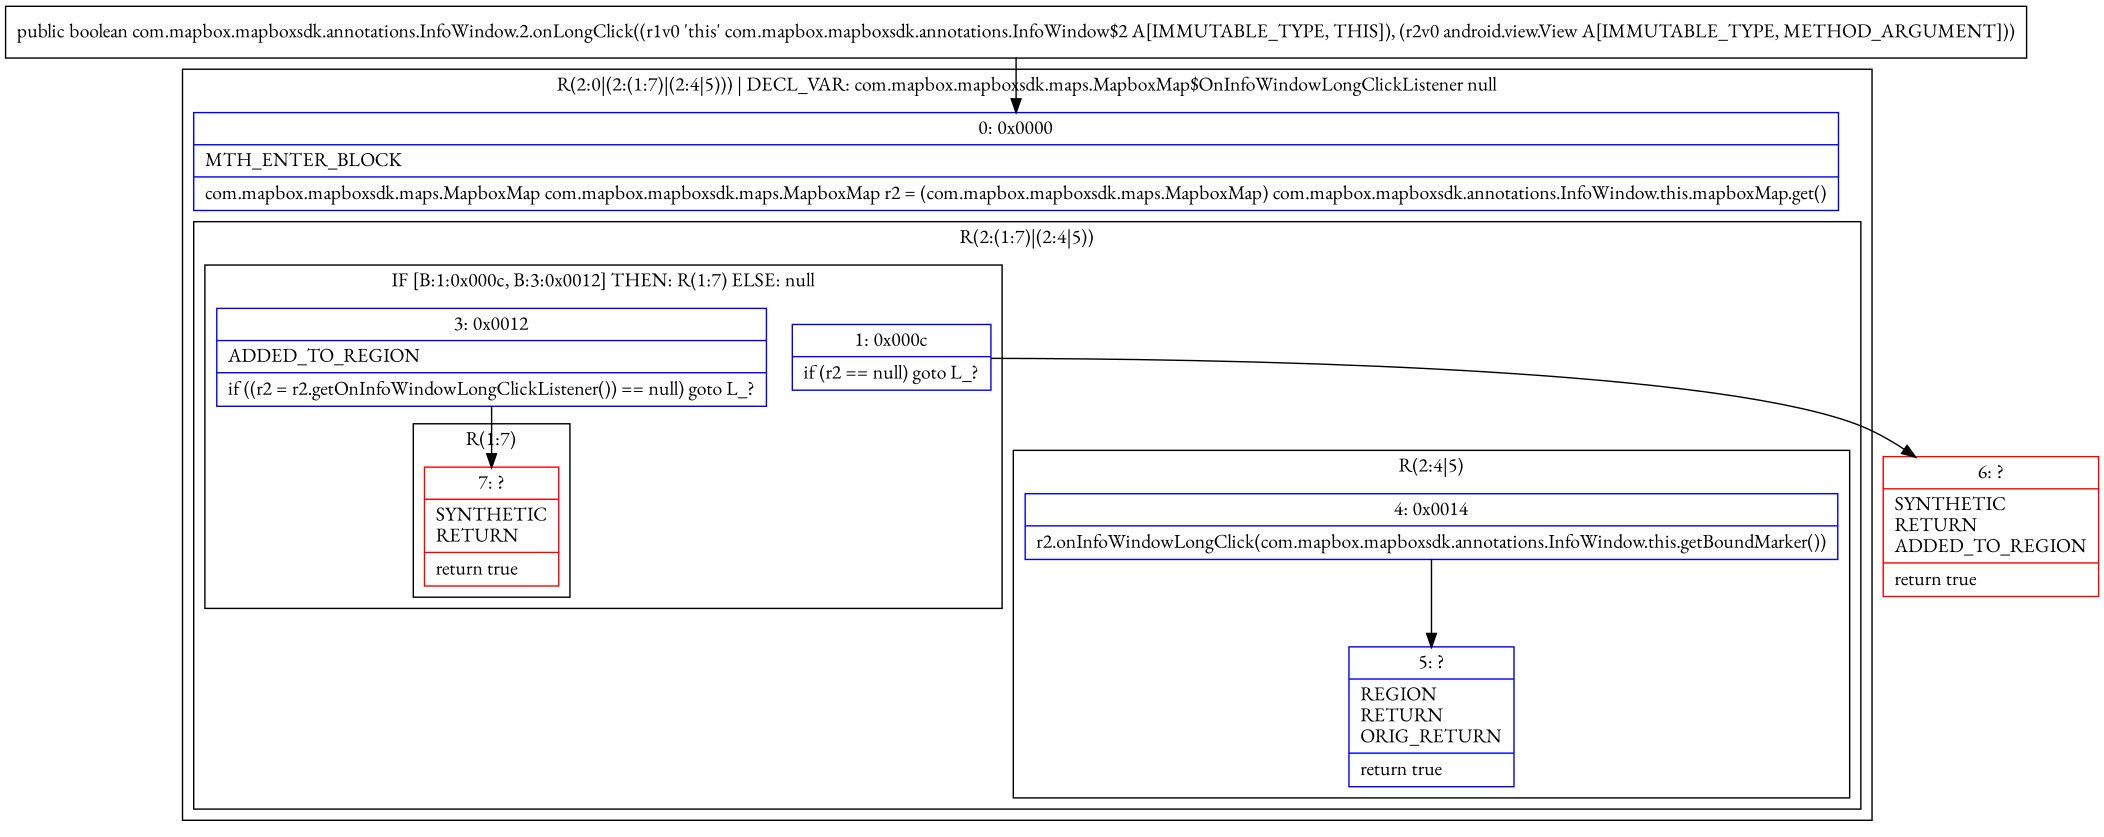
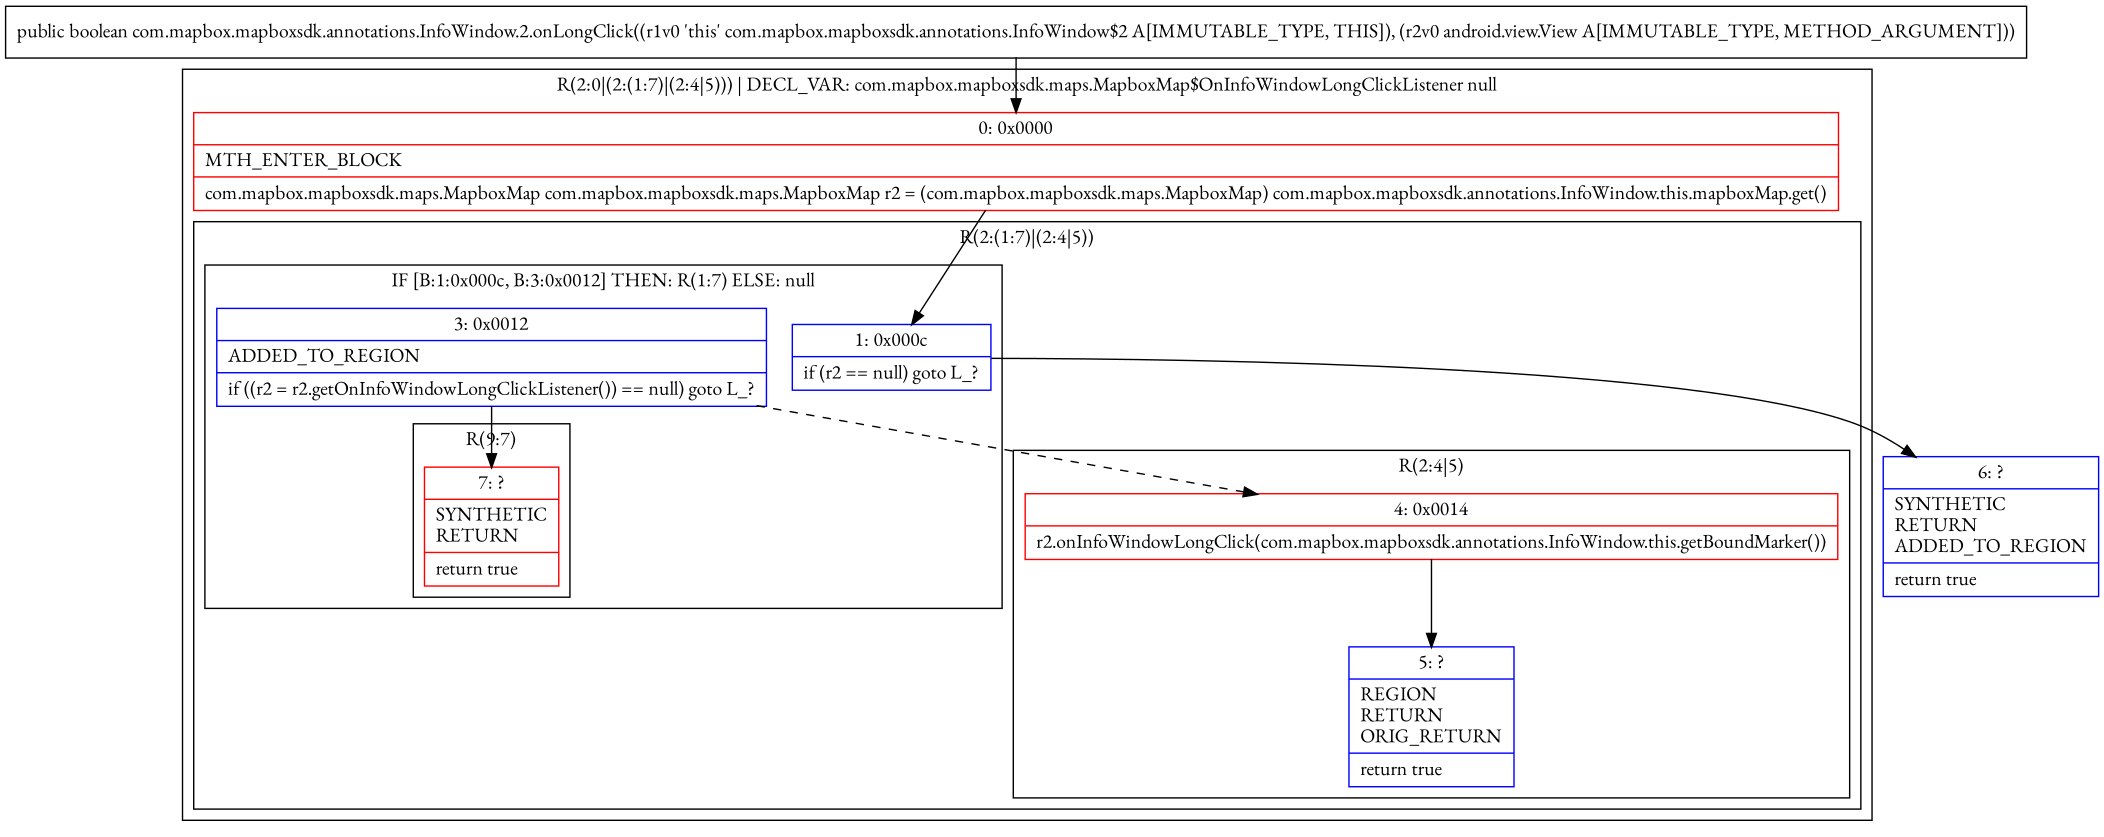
node "0: 0x0000": color blue -> red
edge "0: 0x0000" -> "1: 0x000c": added
cluster "R(1:7)": label "R(1:7)" -> "R(9:7)"
edge "3: 0x0012" -> "4: 0x0014": added
node "4: 0x0014": color blue -> red
node "6: ?": color red -> blue
